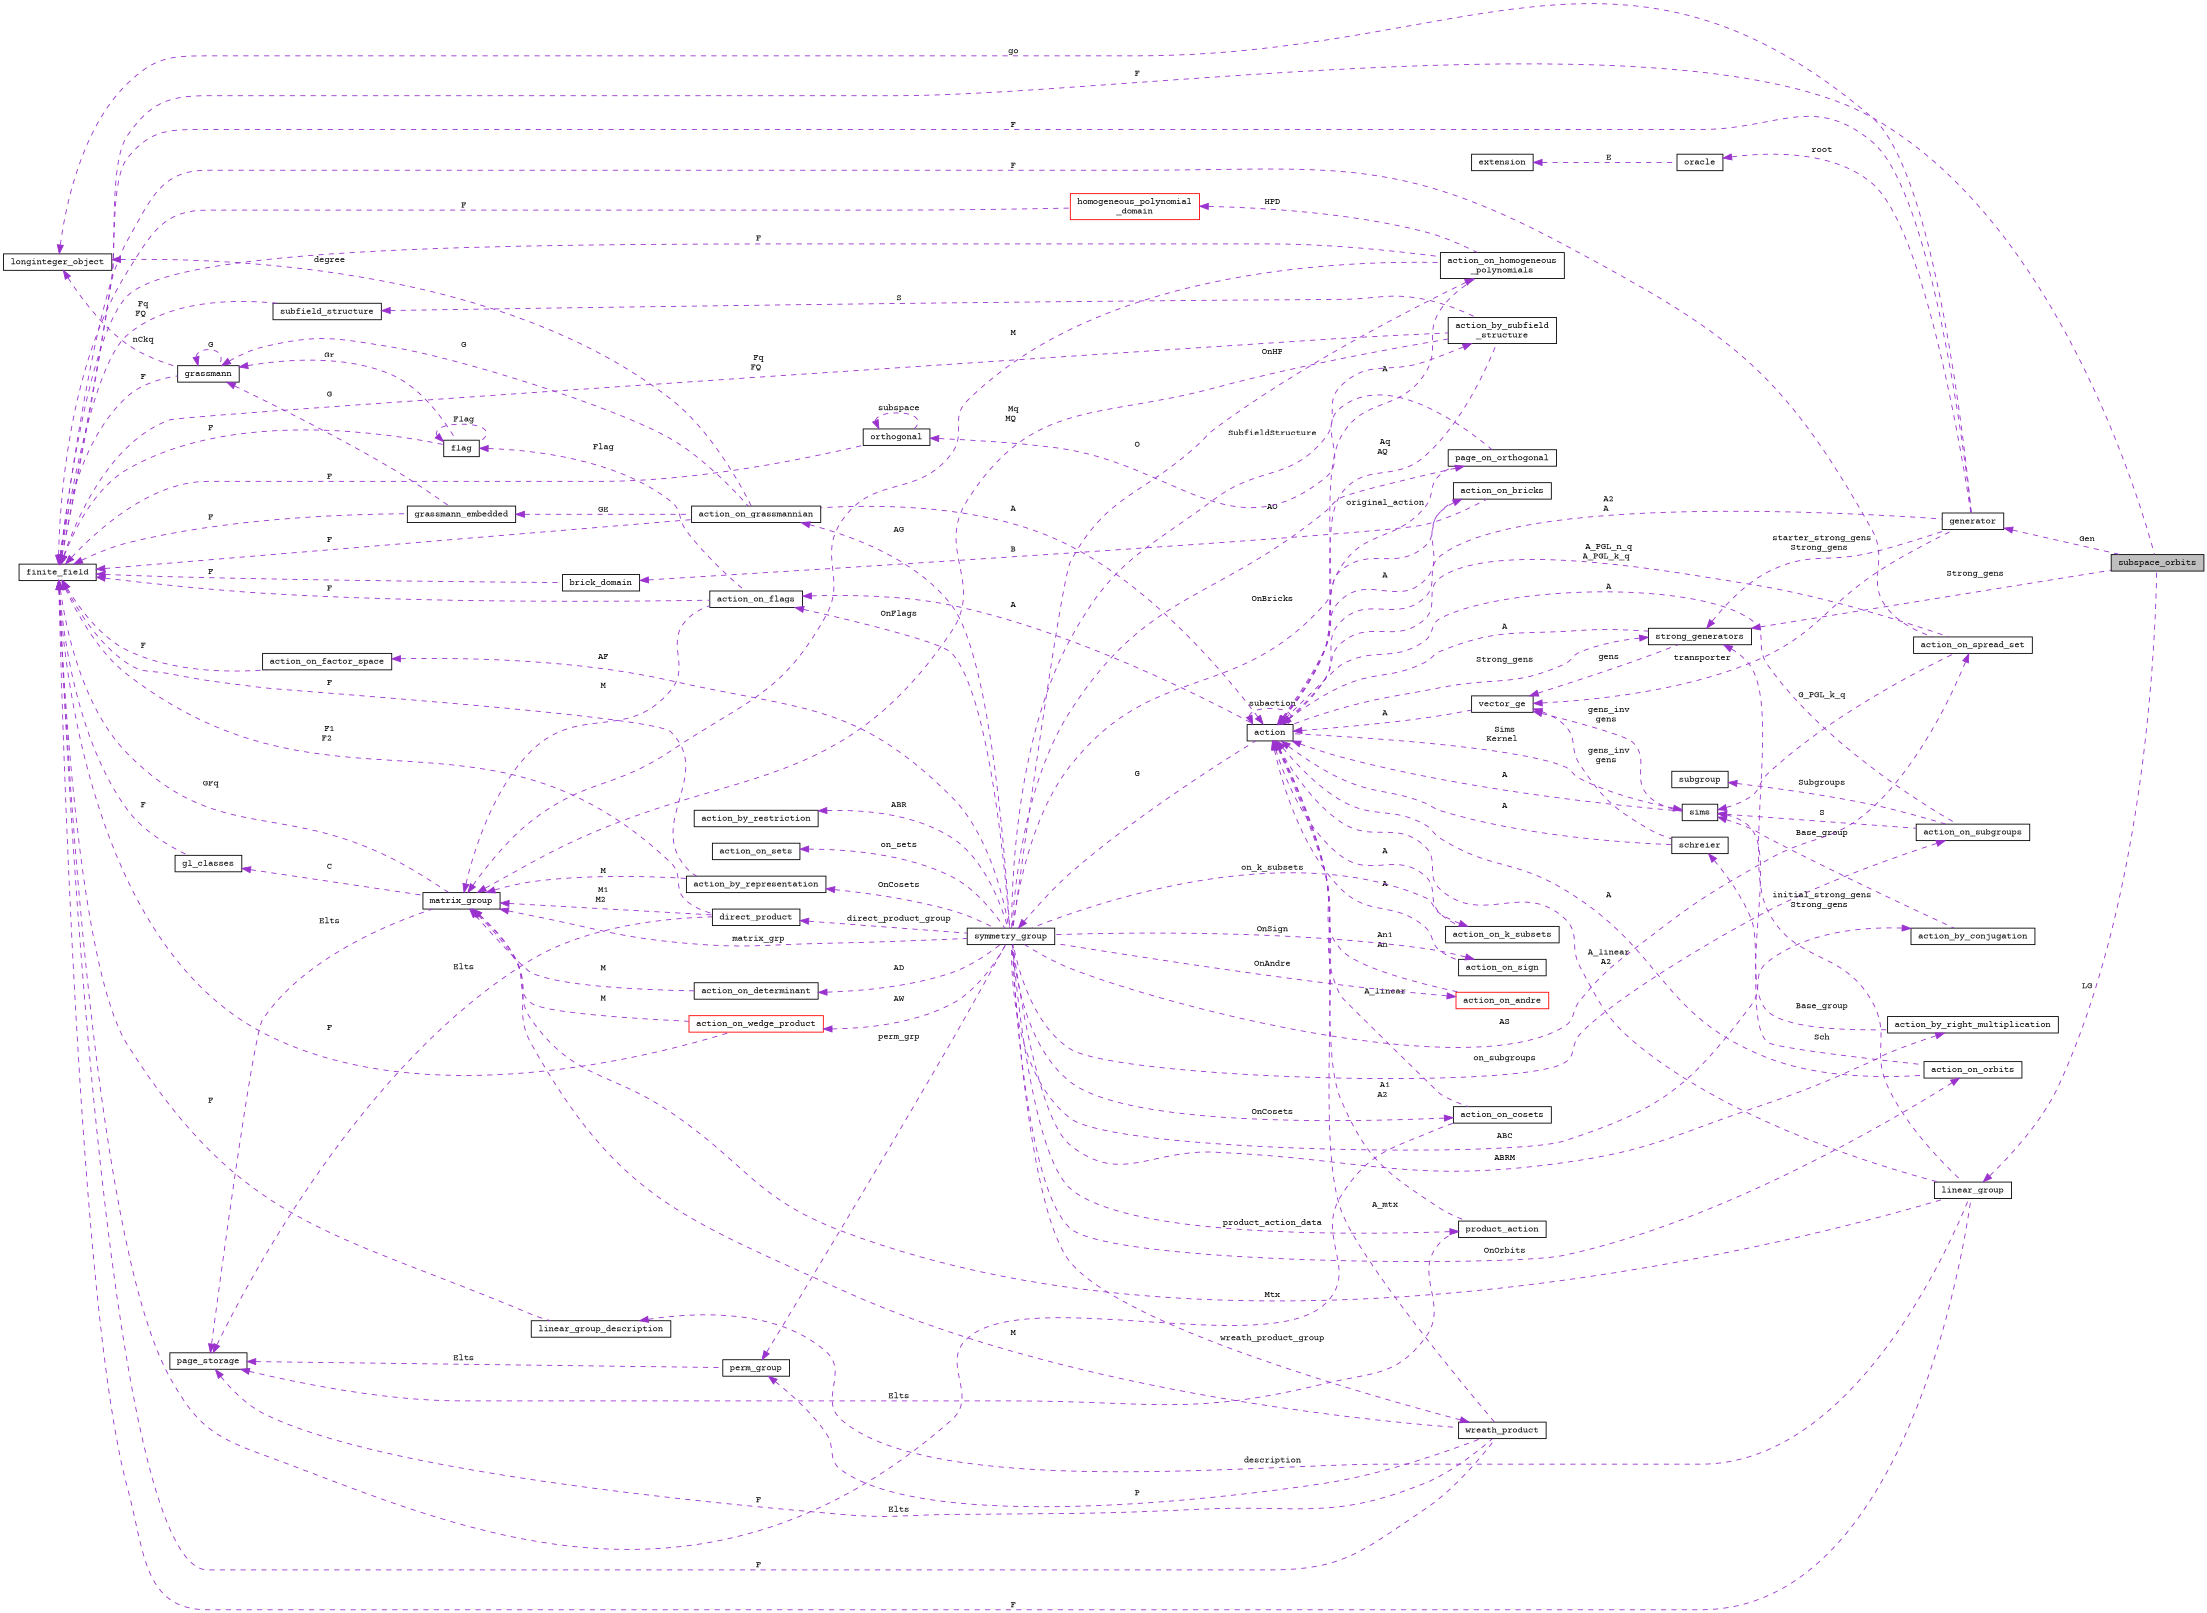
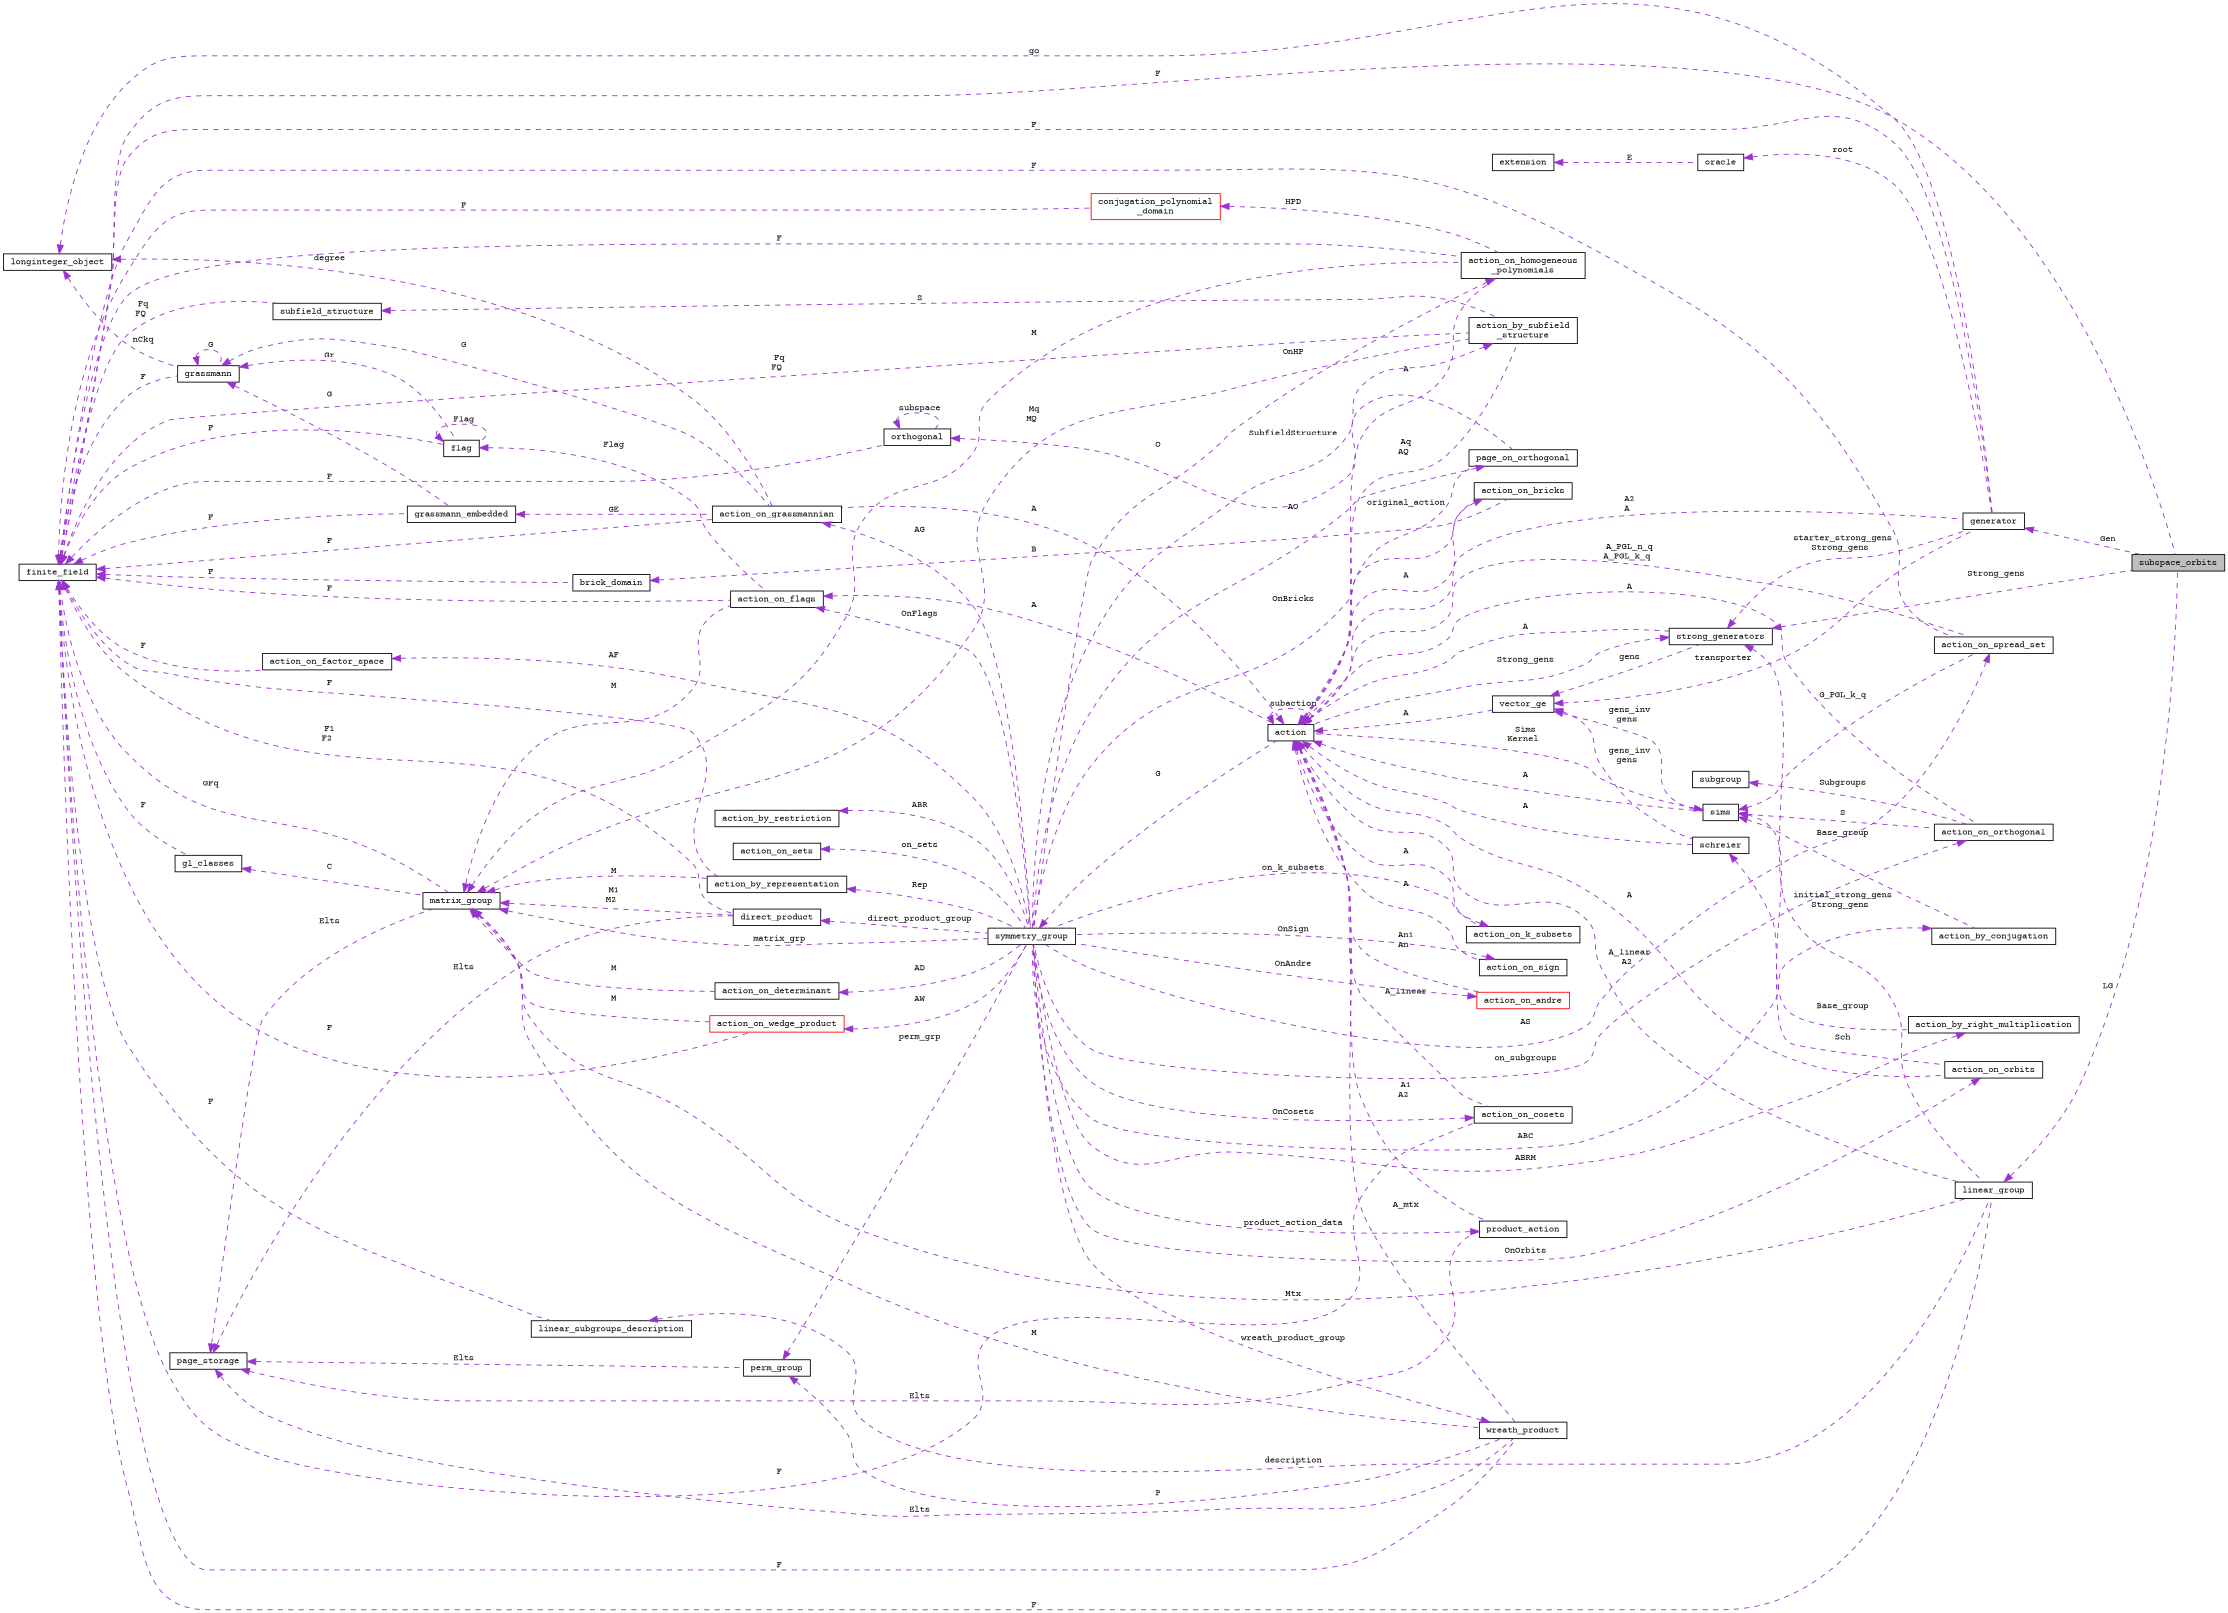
node "homogeneous_polynomial _domain": label "homogeneous_polynomial _domain" -> "conjugation_polynomial _domain"
node "action_on_subgroups": label "action_on_subgroups" -> "action_on_orthogonal"
edge "symmetry_group" -> "action_by_representation": label " OnCosets" -> " Rep"
node "linear_group_description": label "linear_group_description" -> "linear_subgroups_description"
